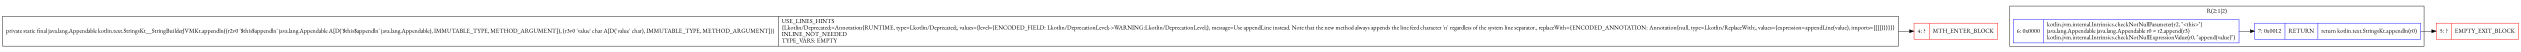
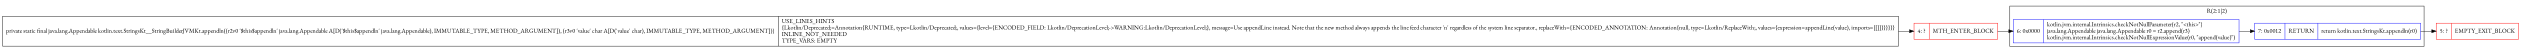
edge "4: ?" -> "6: 0x0000": added
